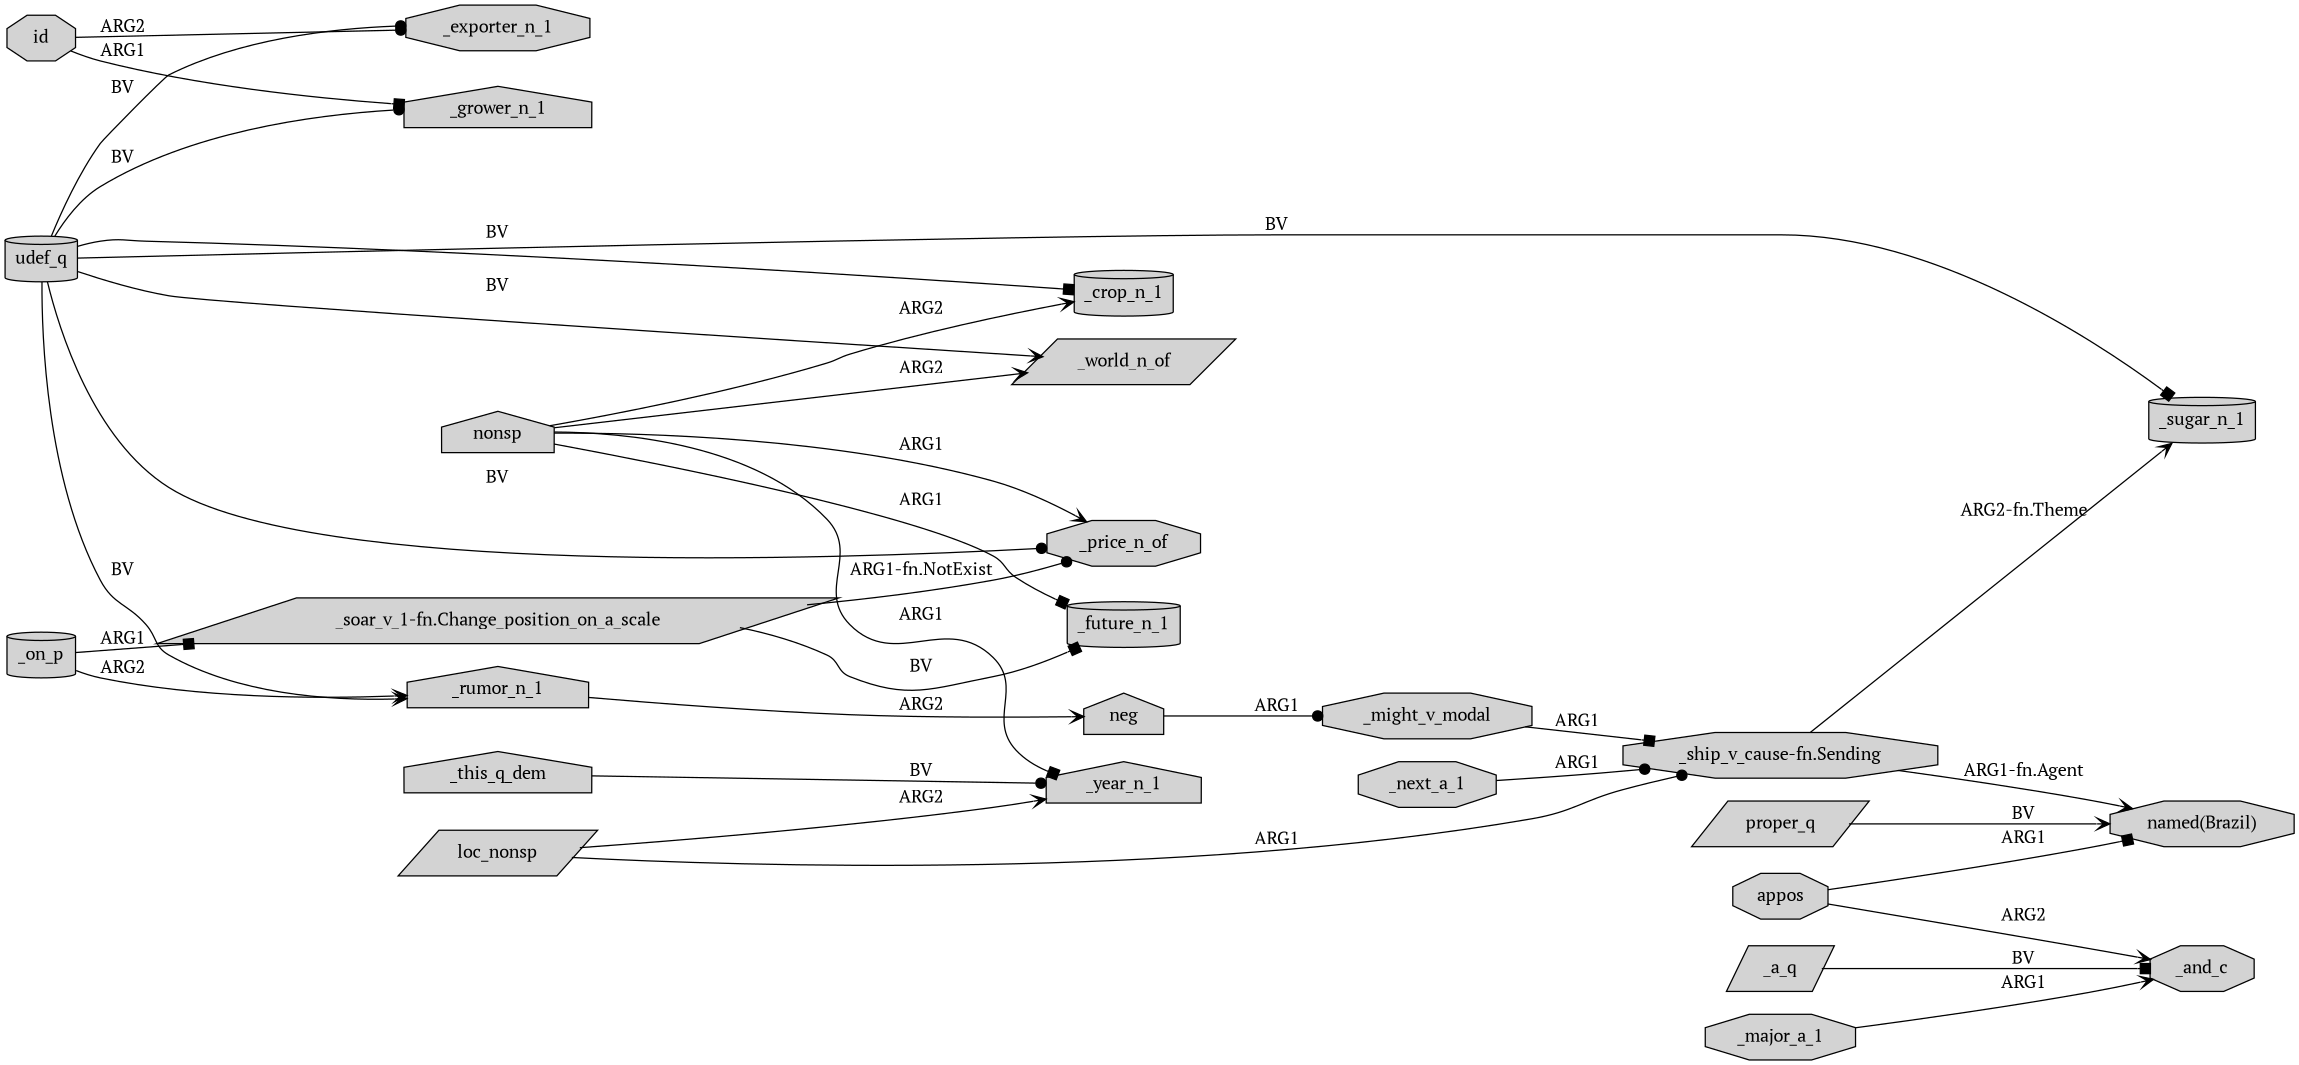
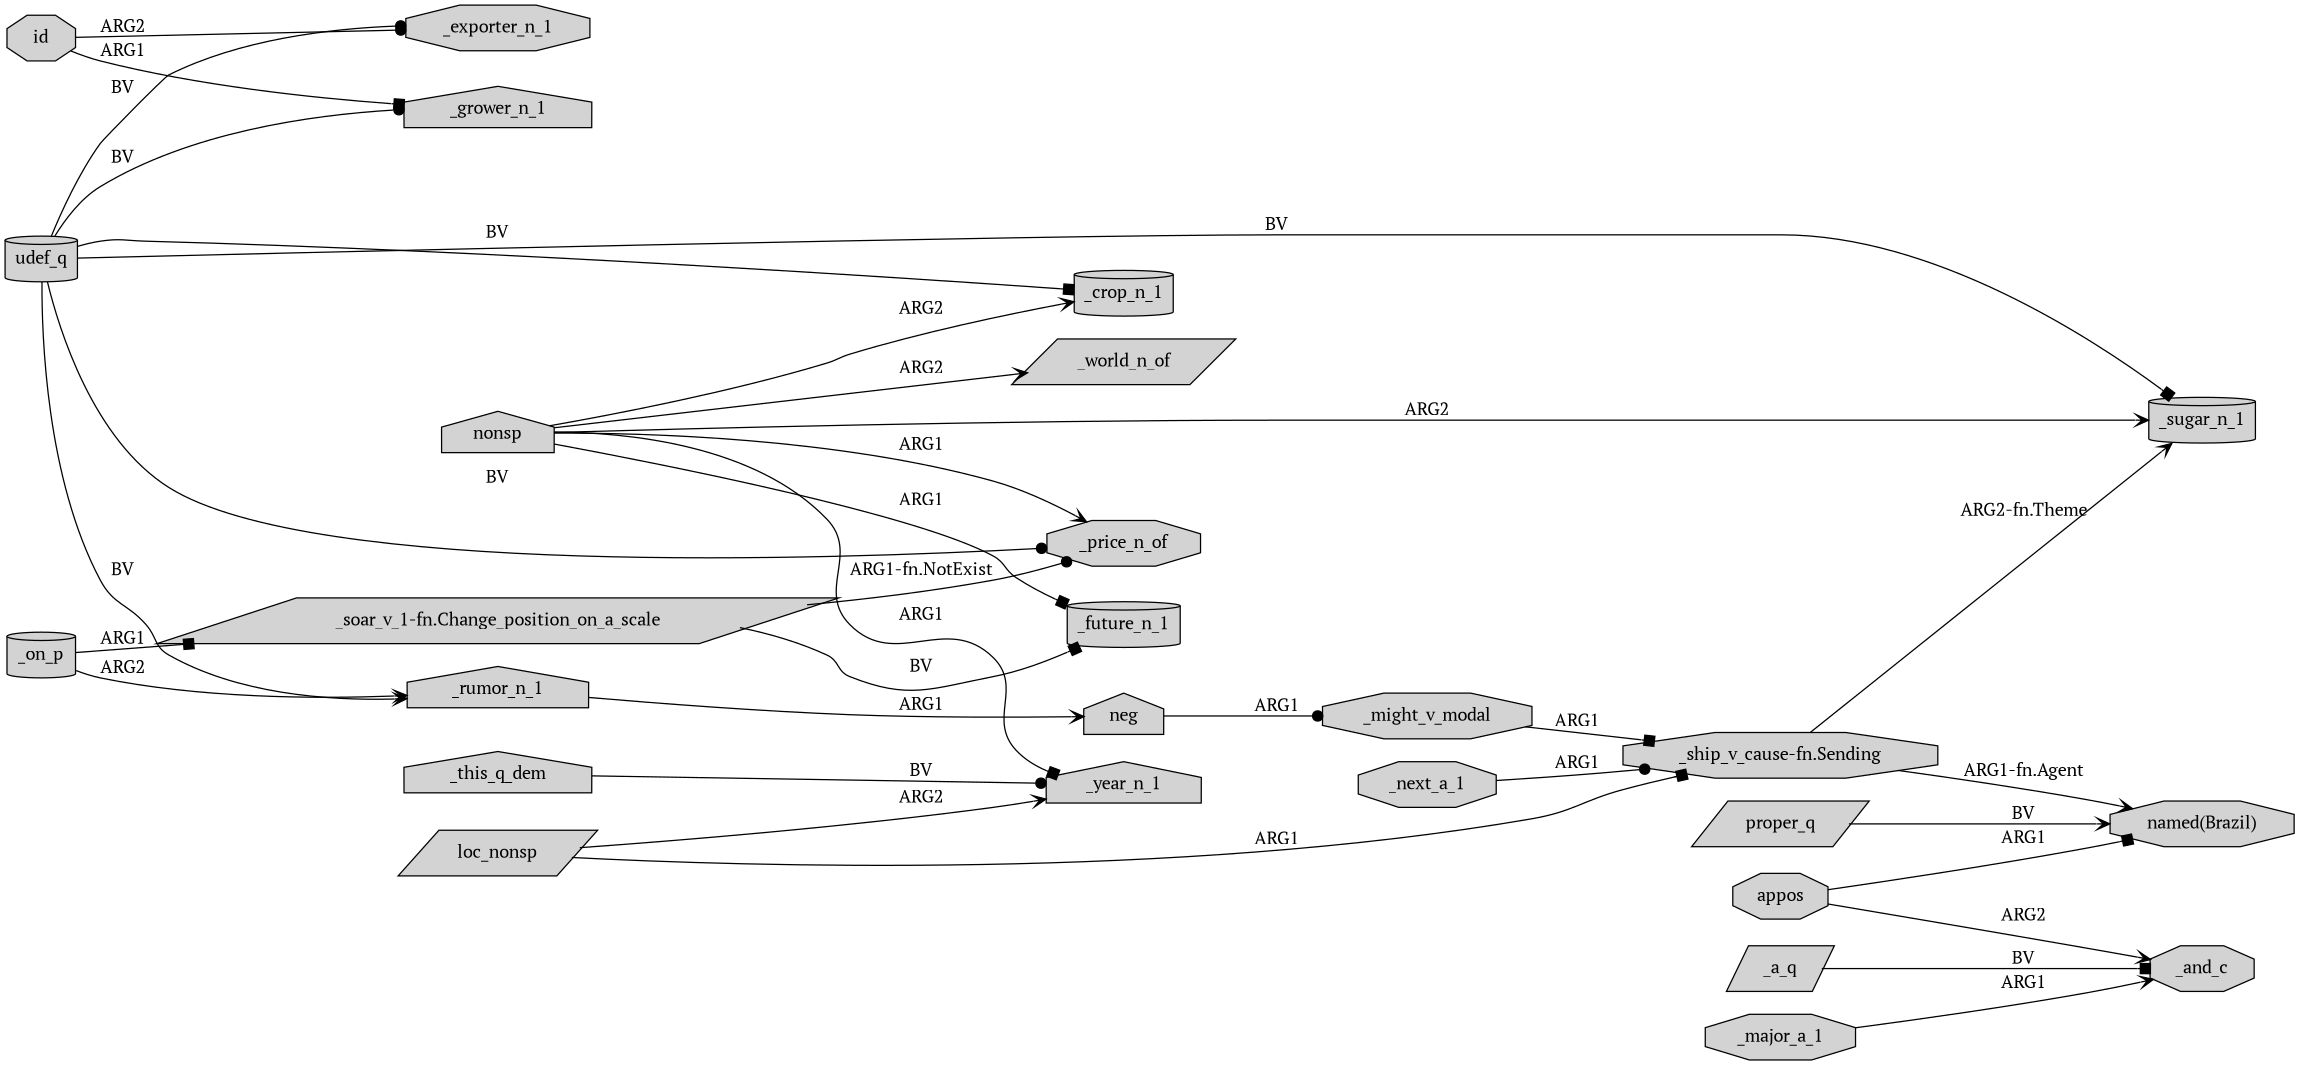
edge "udef_q" -> "_world_n_of": removed, label "BV"
edge "nonsp" -> "_sugar_n_1": added, label "ARG2"
edge "_rumor_n_1" -> "neg": label "ARG2" -> "ARG1"
edge "loc_nonsp" -> "_ship_v_cause-fn.Sending": arrowhead dot -> box
